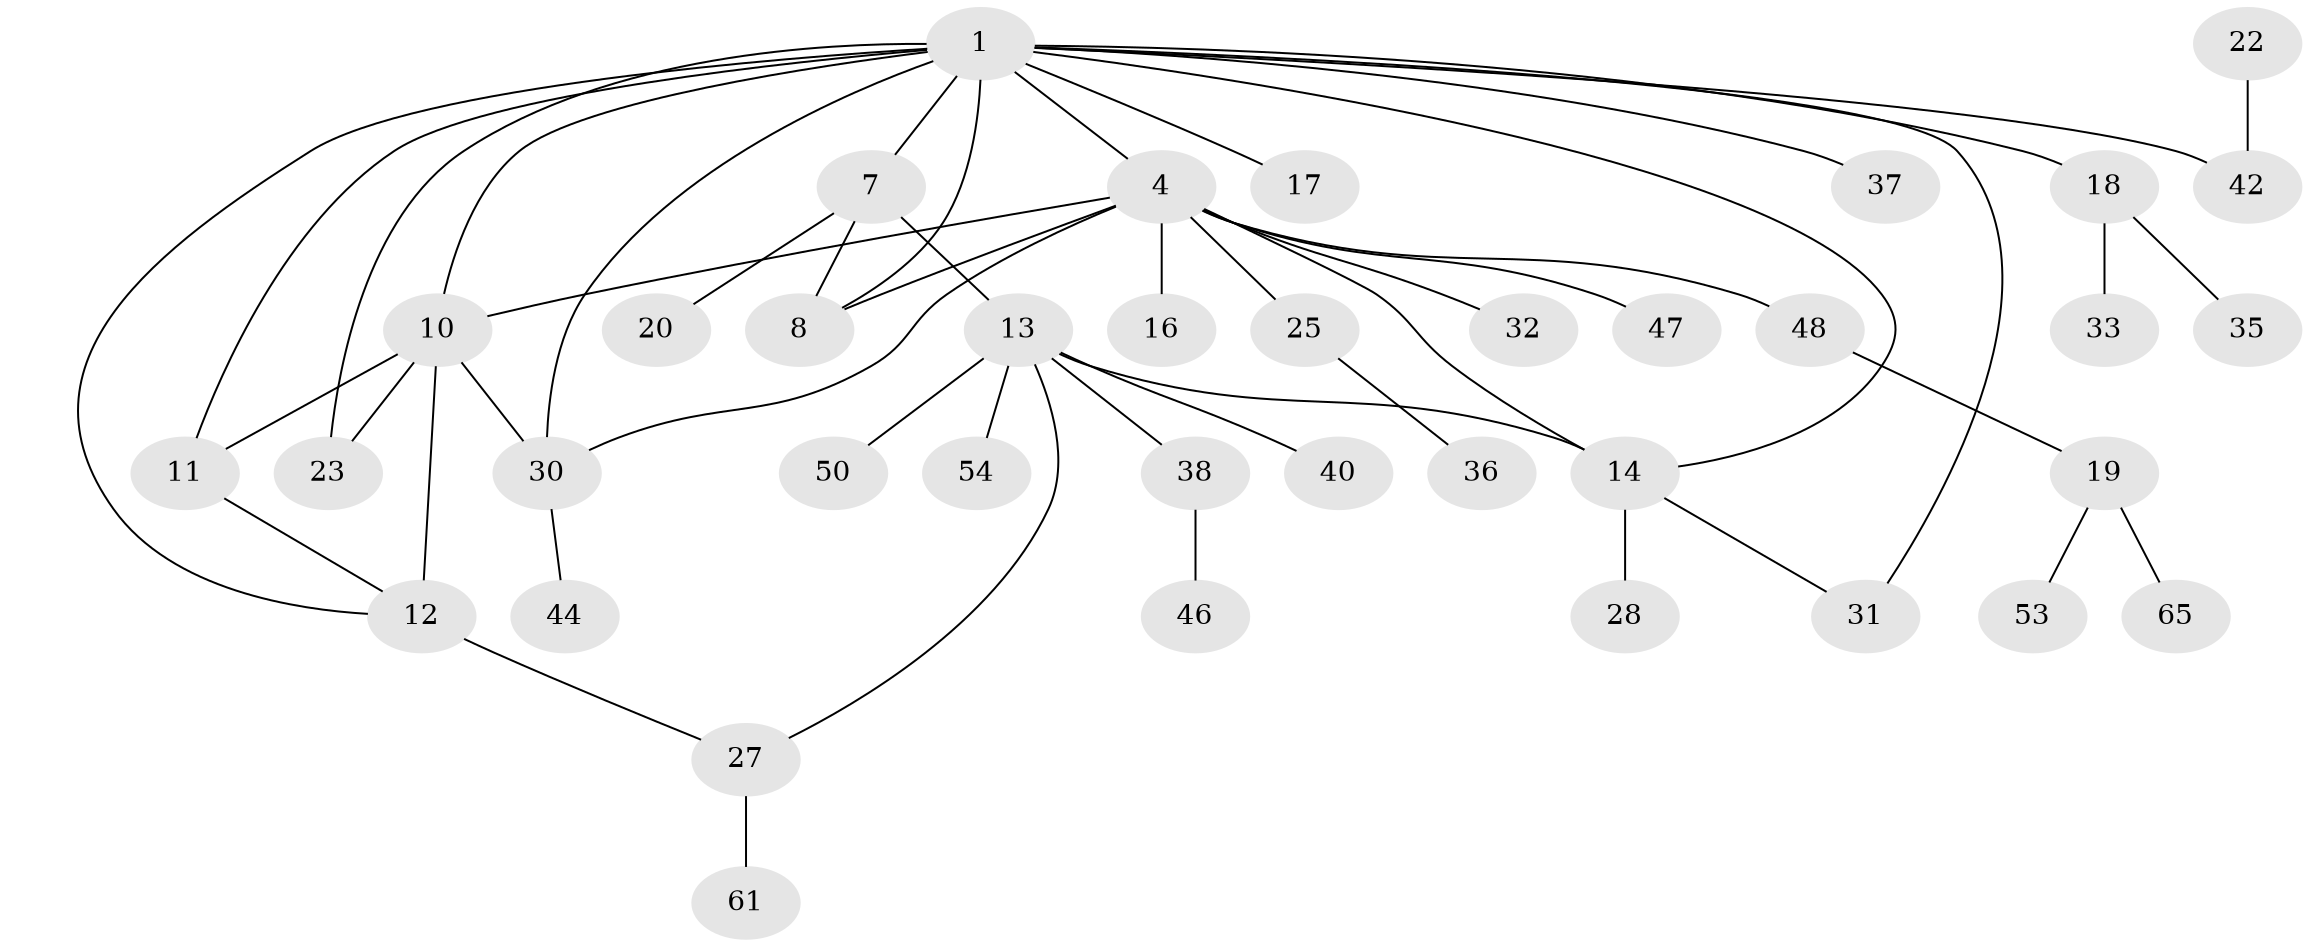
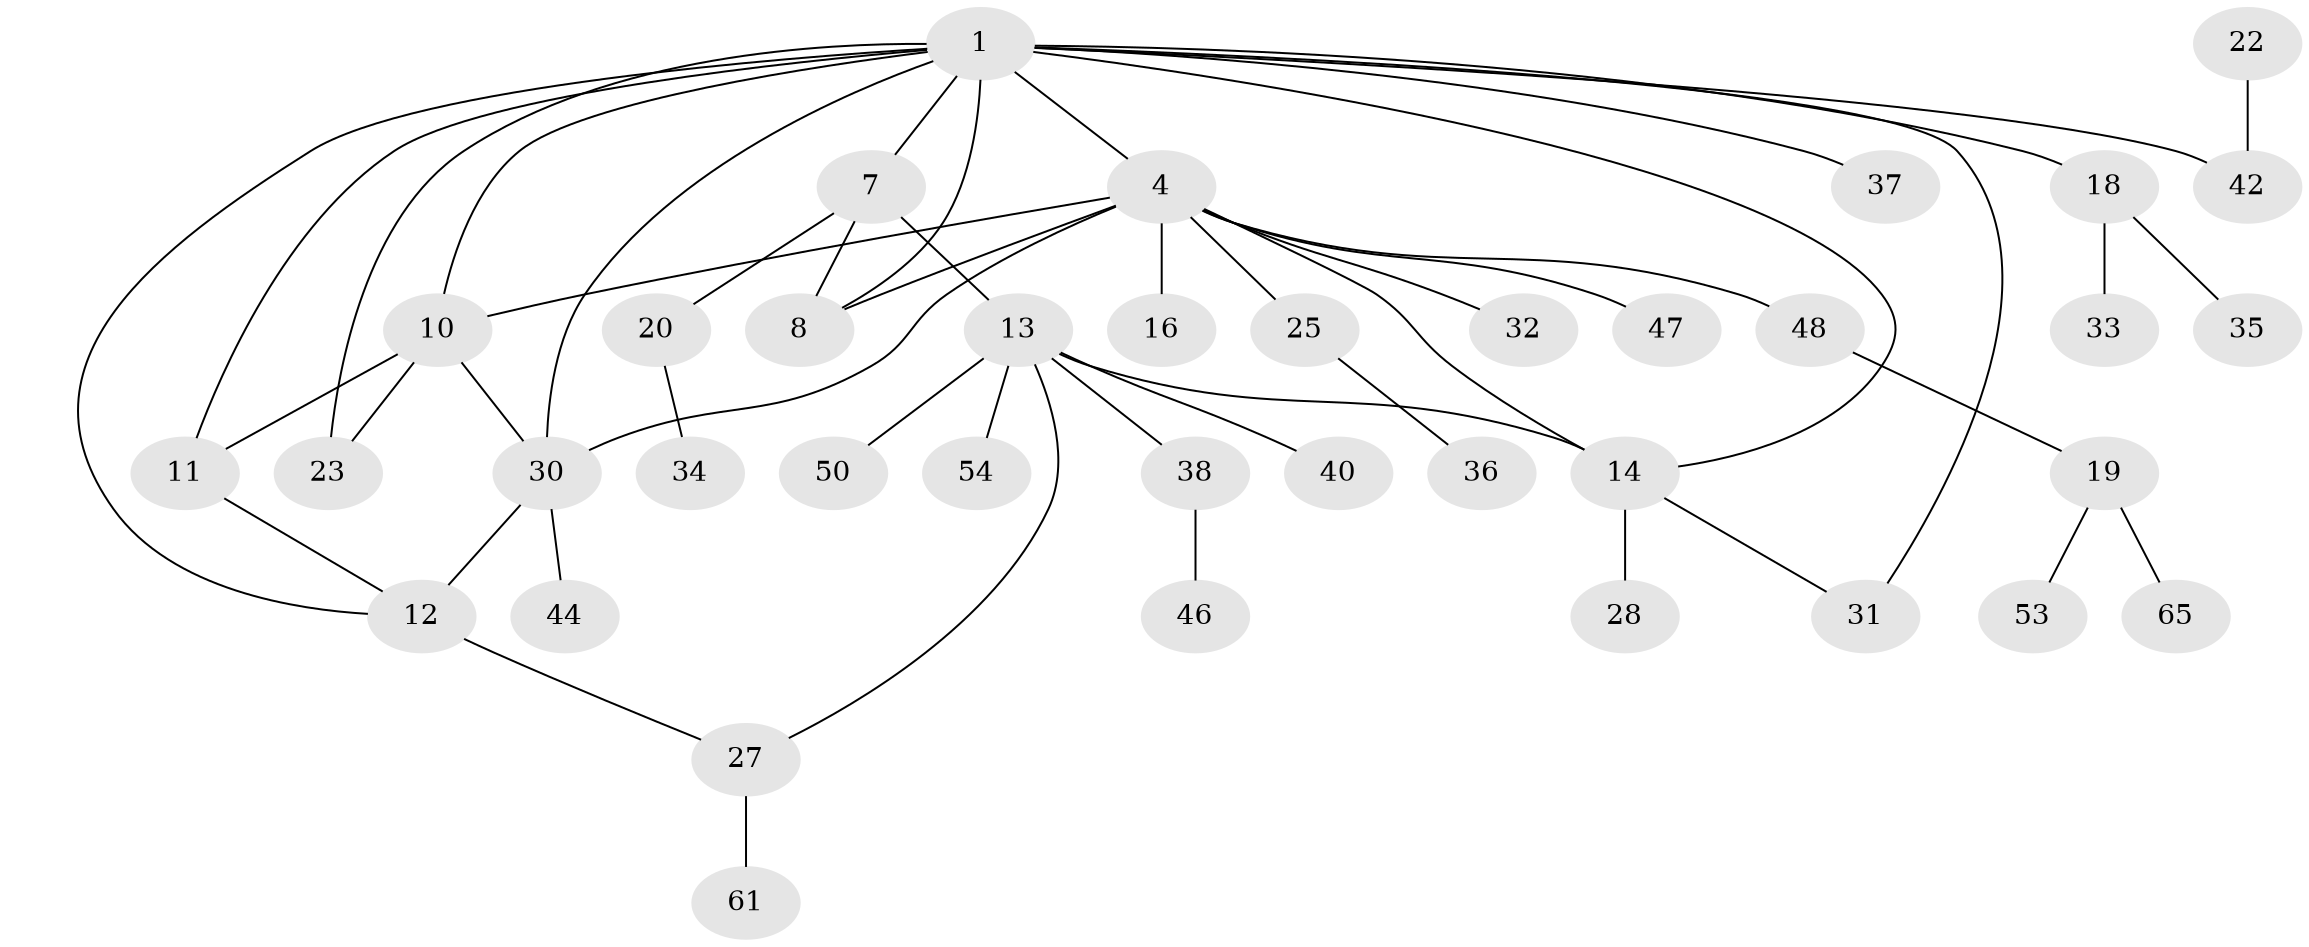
node "17": removed
edge "10" -- "12": now "30" -- "12"
node "34": added
